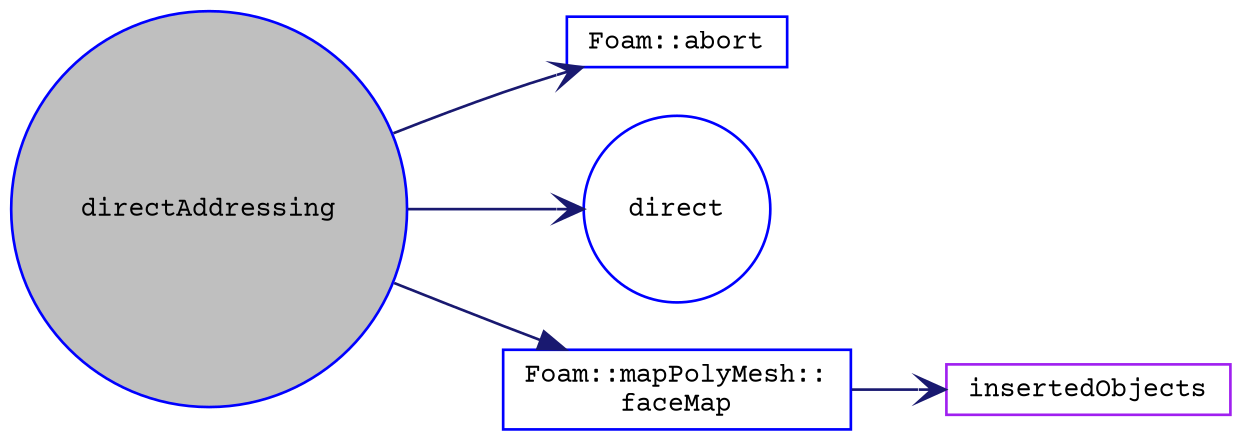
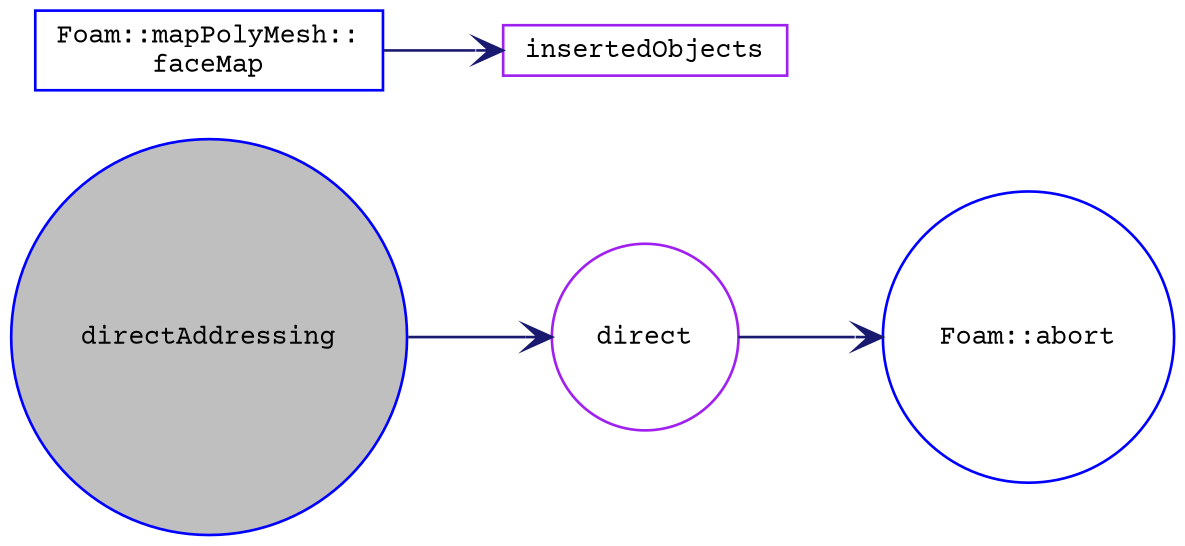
node "Foam::abort": shape box -> circle
edge "directAddressing" -> "Foam::abort": now "direct" -> "Foam::abort"
node "direct": color blue -> purple
edge "directAddressing" -> "Foam::mapPolyMesh:: faceMap": removed
